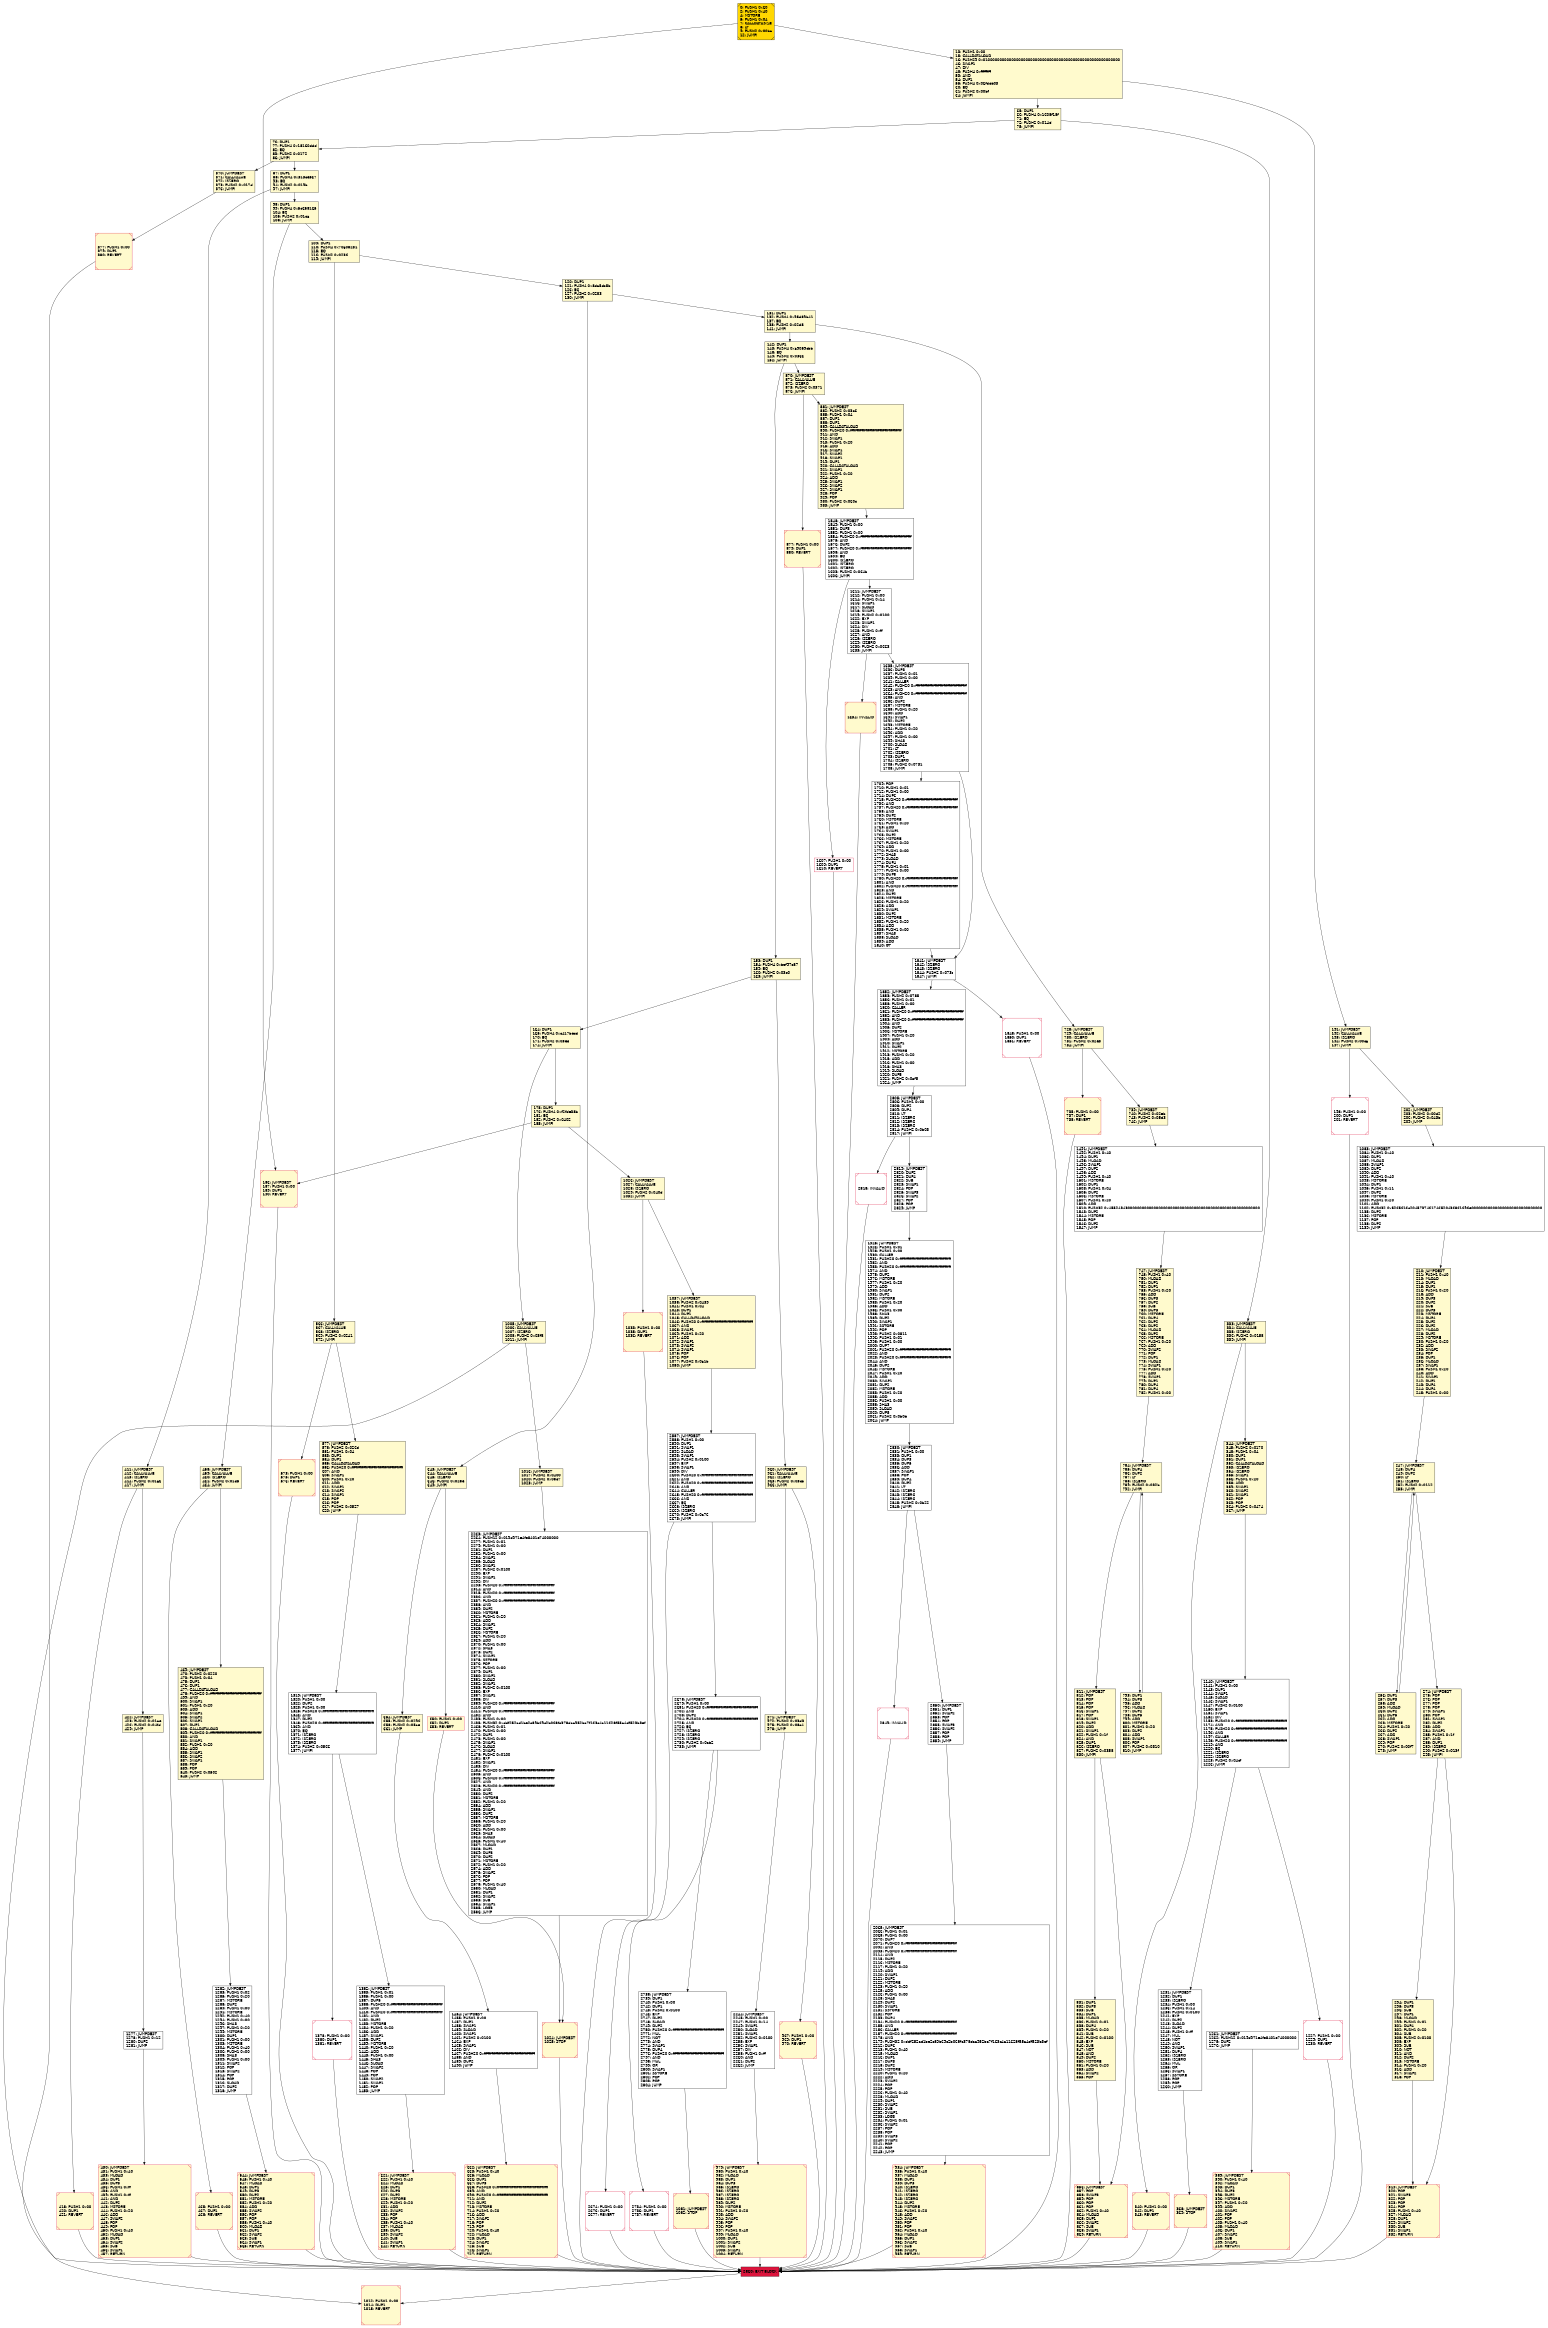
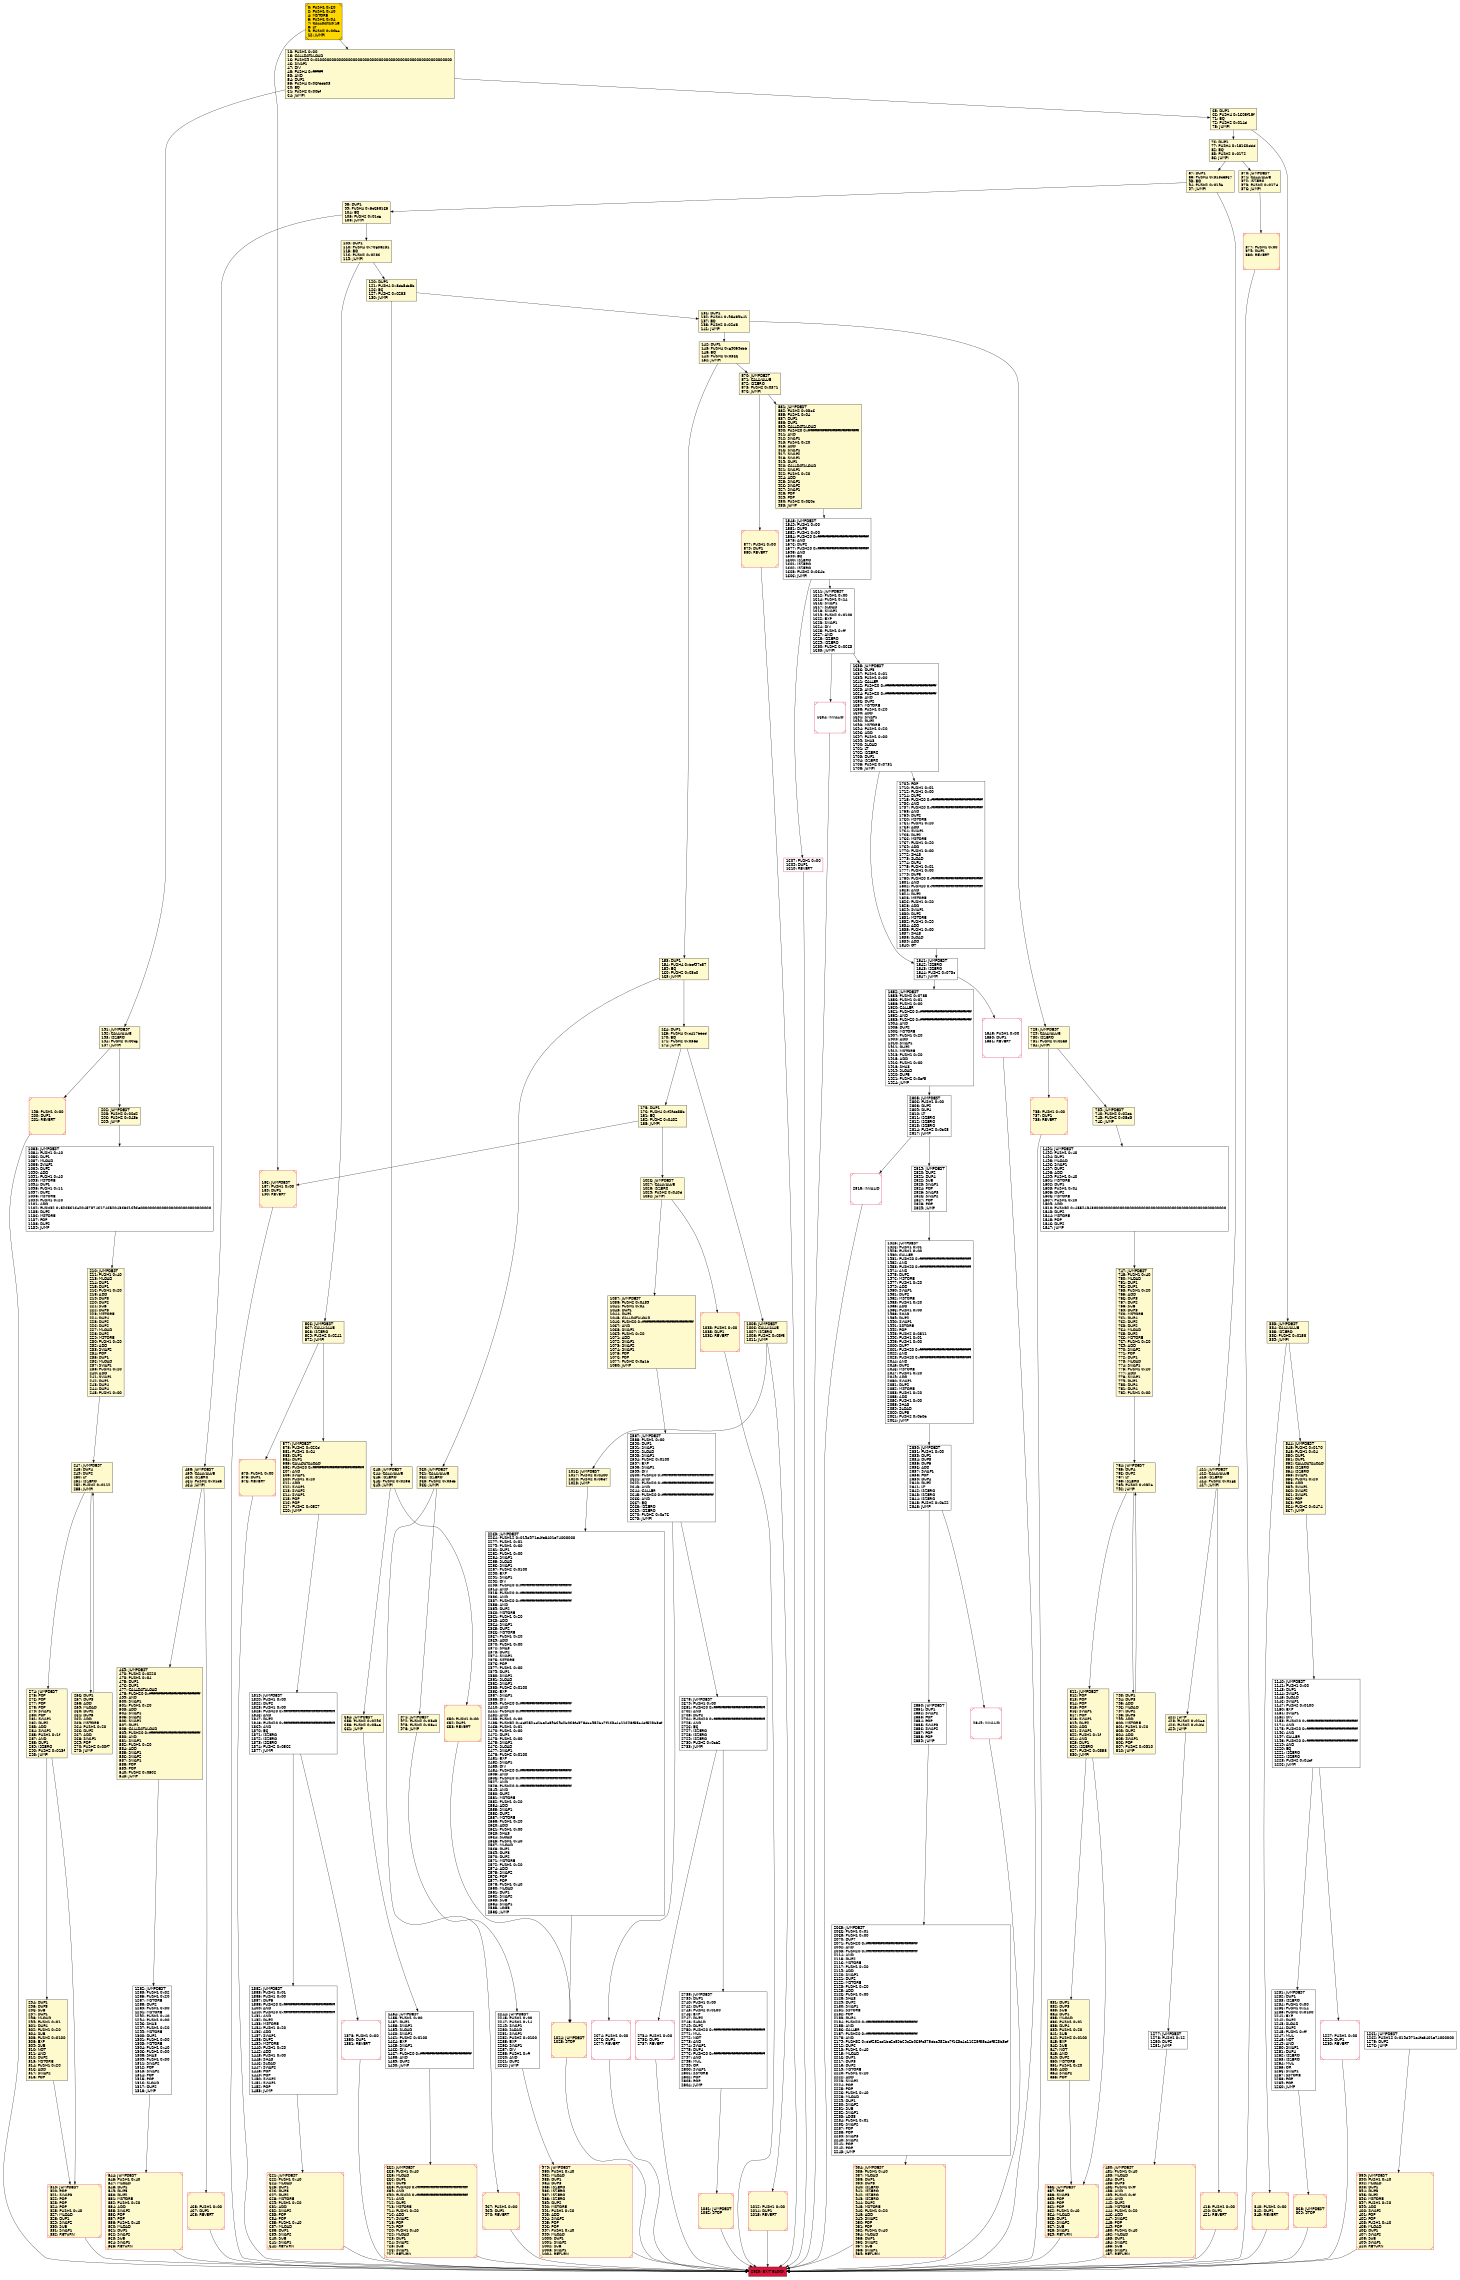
node "1634: INVALID": fillcolor lemonchiffon -> white
node "198: PUSH1 0x00 200: DUP1 201: REVERT": fillcolor white -> lemonchiffon
node "422: JUMPDEST 423: PUSH2 0x01ae 426: PUSH2 0x04fd 429: JUMP": label "422: JUMPDEST 423: PUSH2 0x01ae 426: PUSH2 0x04fd 429: JUMP" -> "422: JUMP 423: PUSH2 0x01ae 426: PUSH2 0x04fd 429: JUMP"
node "650: PUSH1 0x00 652: DUP1 653: REVERT": shape box -> Msquare
edge "2860: EXIT BLOCK" -> "1012: PUSH1 0x00 1014: DUP1 1015: REVERT": reversed
